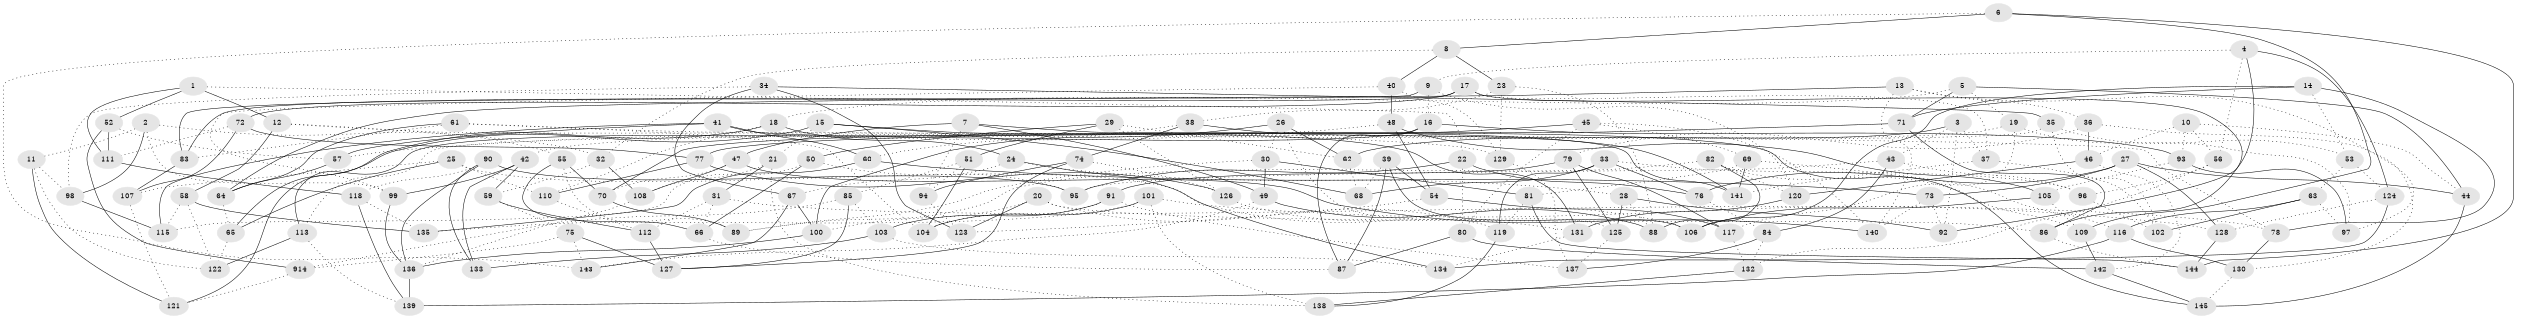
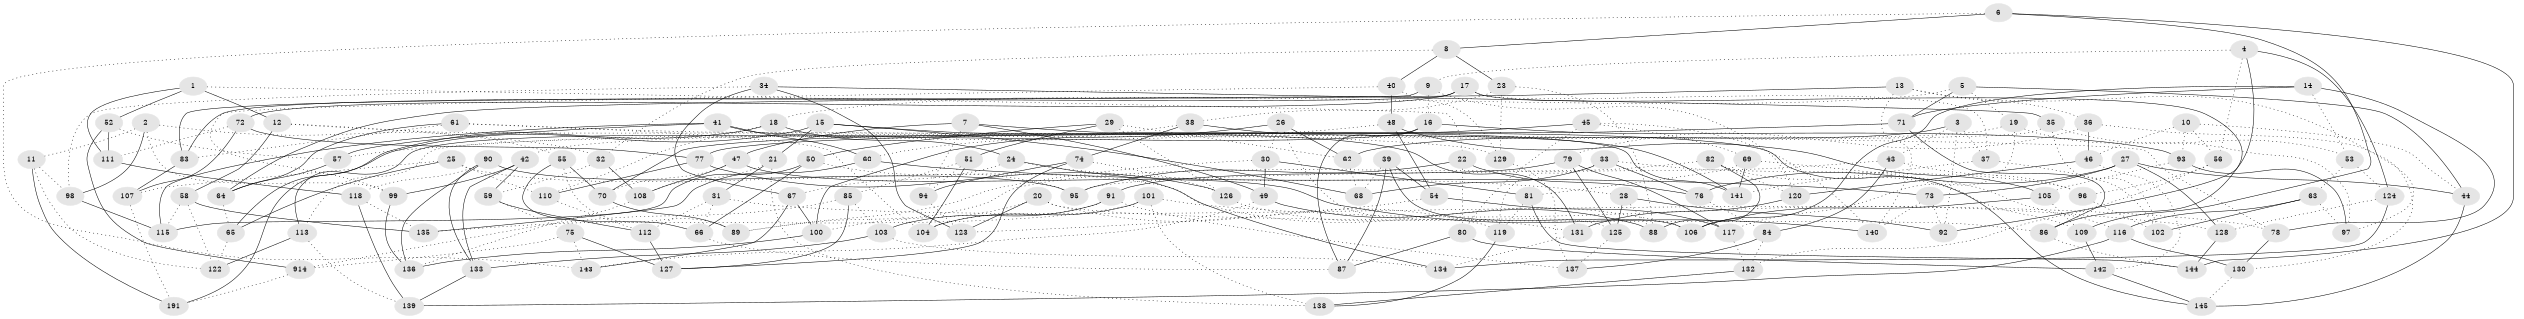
edge "15" -- "21": style dotted -> solid
edge "33" -- "119": style solid -> dotted
edge "50" -- "115": style dotted -> solid
edge "136" -- "139": now "133" -- "139"
node "121": label "121" -> "191"
